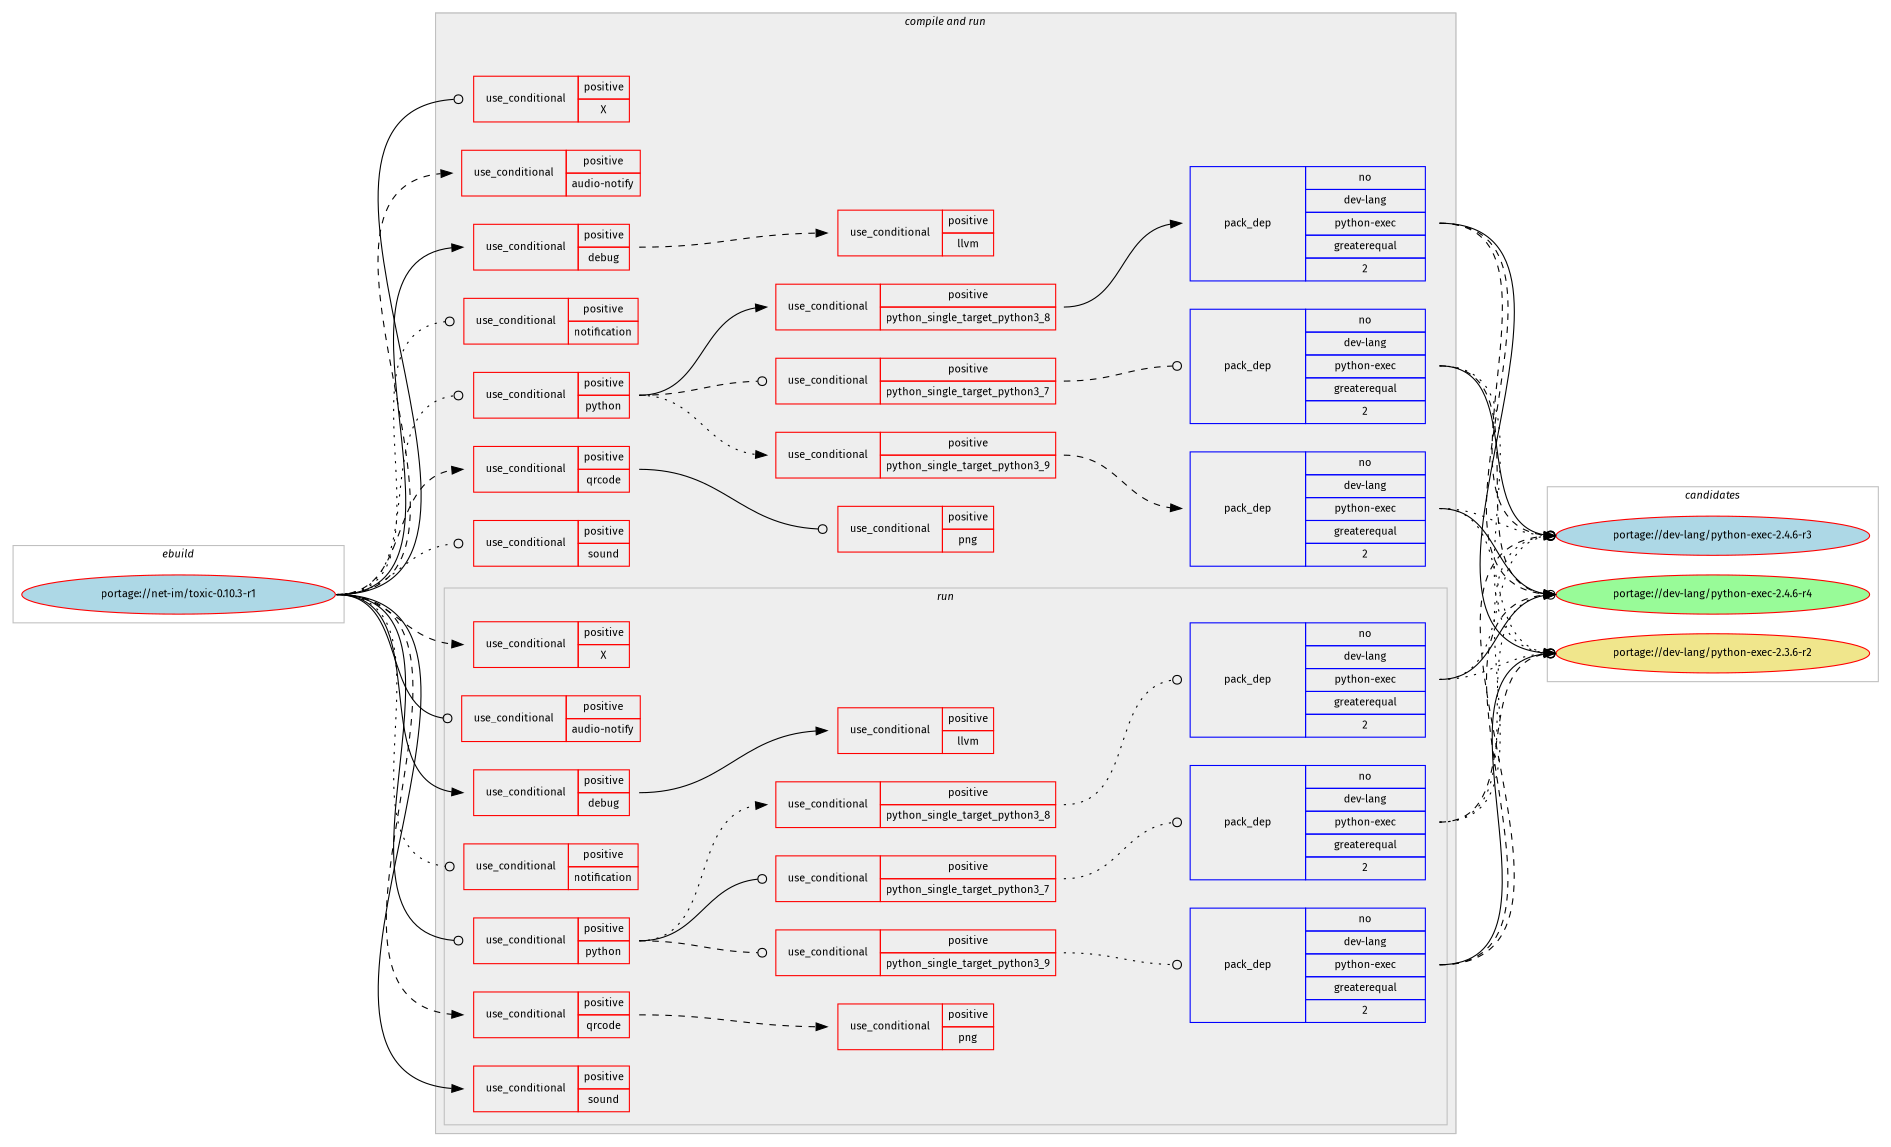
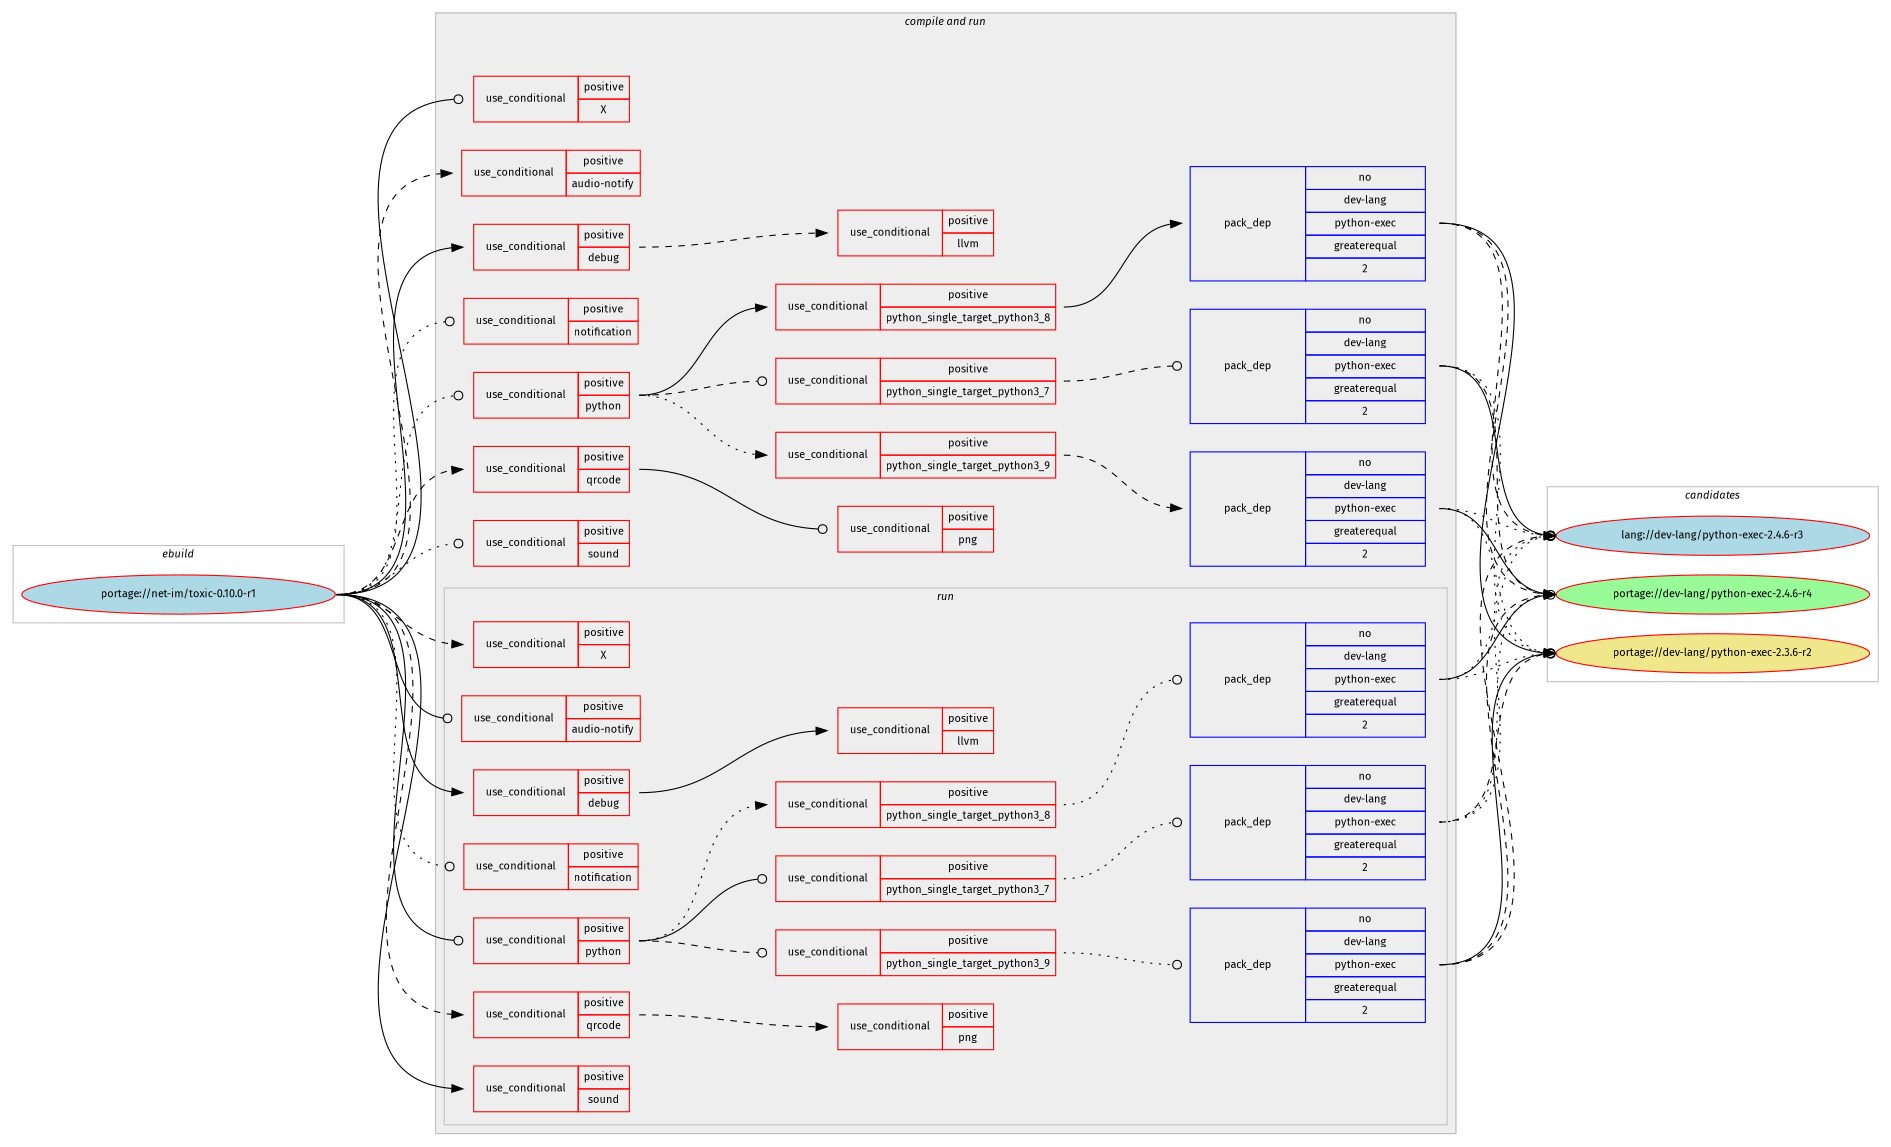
node "portage://dev-lang/python-exec-2.4.6-r3": label "portage://dev-lang/python-exec-2.4.6-r3" -> "lang://dev-lang/python-exec-2.4.6-r3"
node "portage://net-im/toxic-0.10.3-r1": label "portage://net-im/toxic-0.10.3-r1" -> "portage://net-im/toxic-0.10.0-r1"
